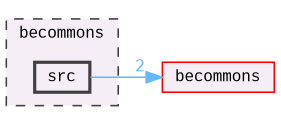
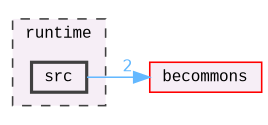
cluster "becommons": label "becommons" -> "runtime"
